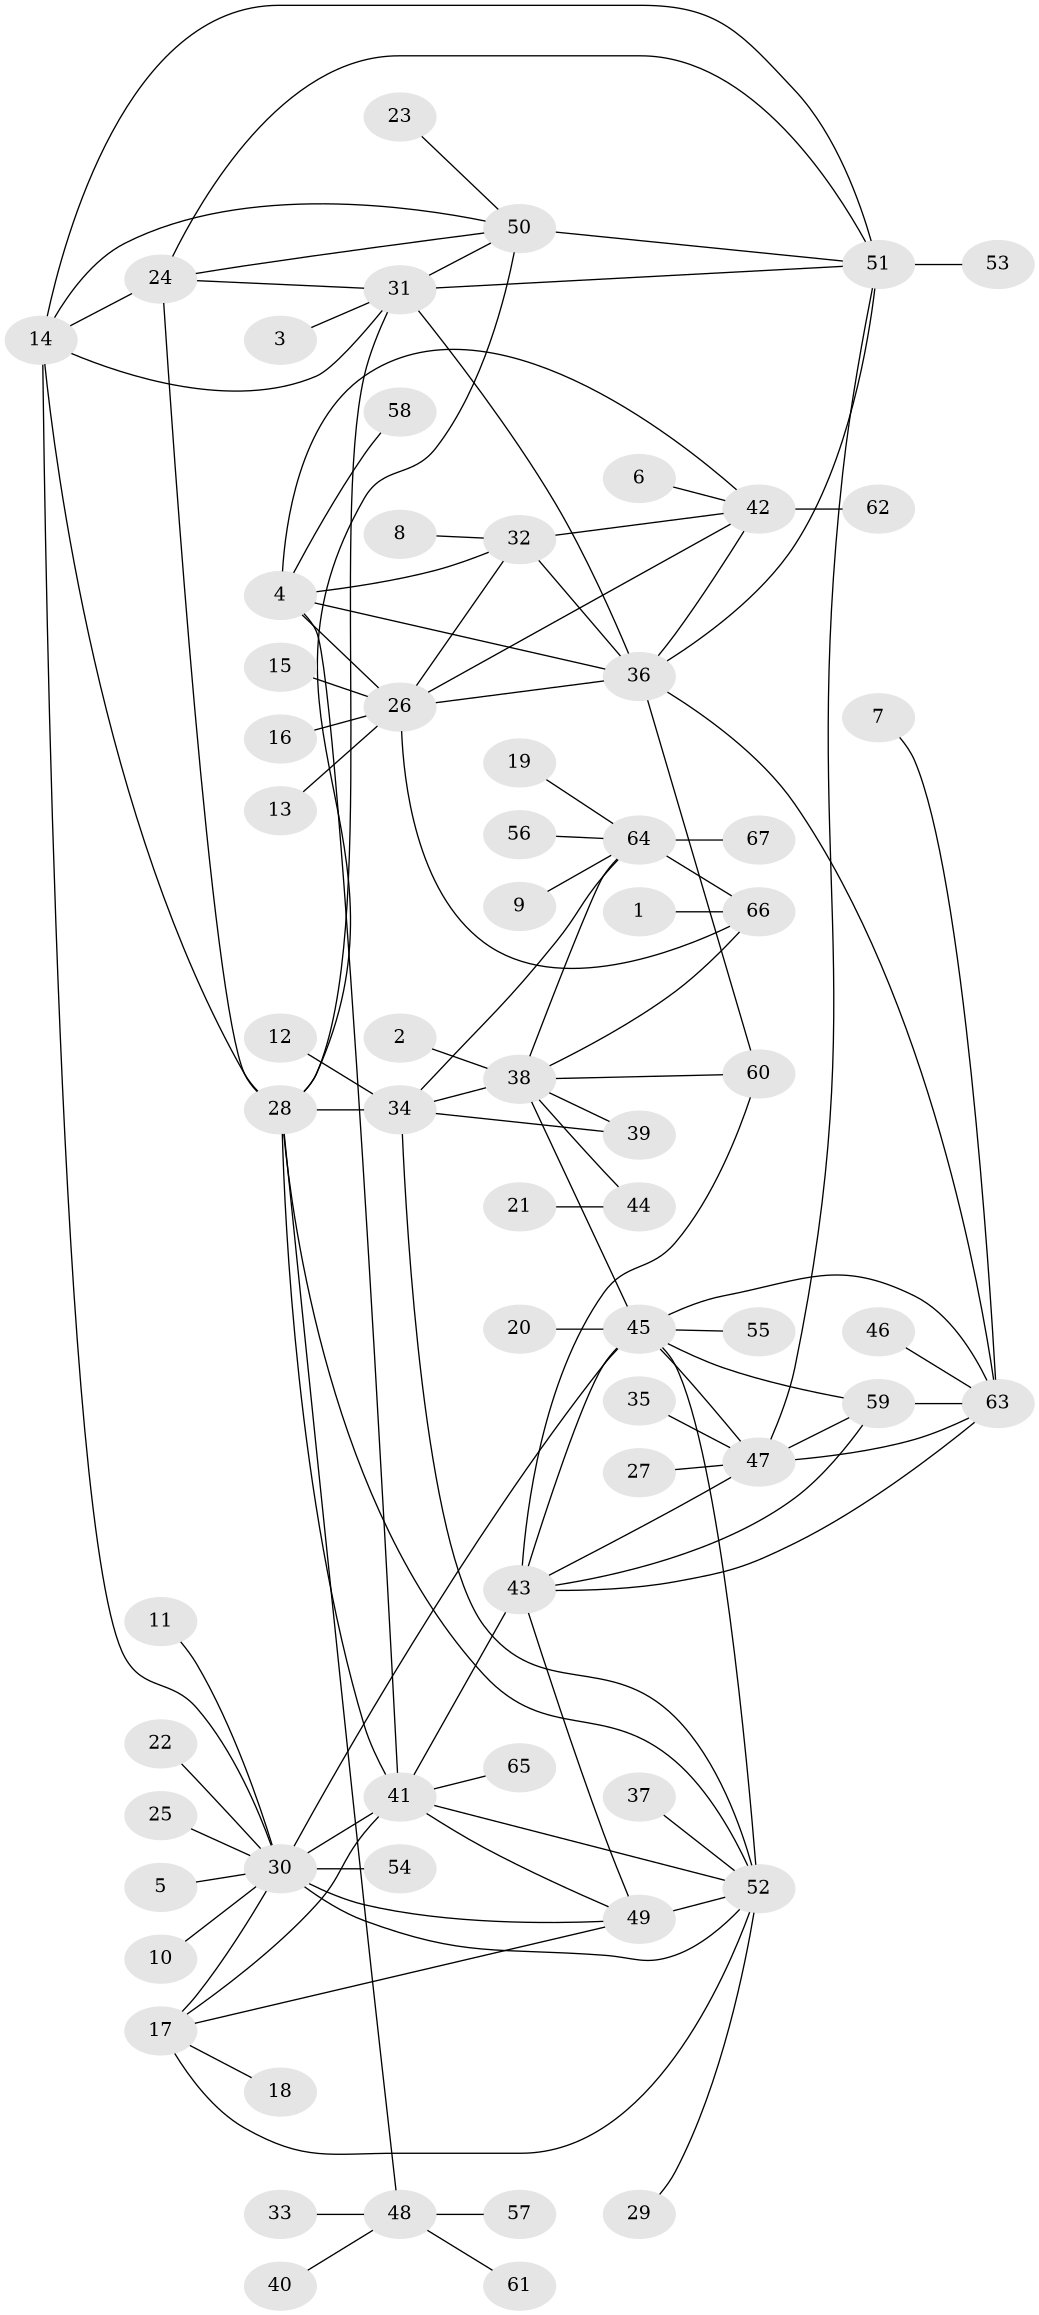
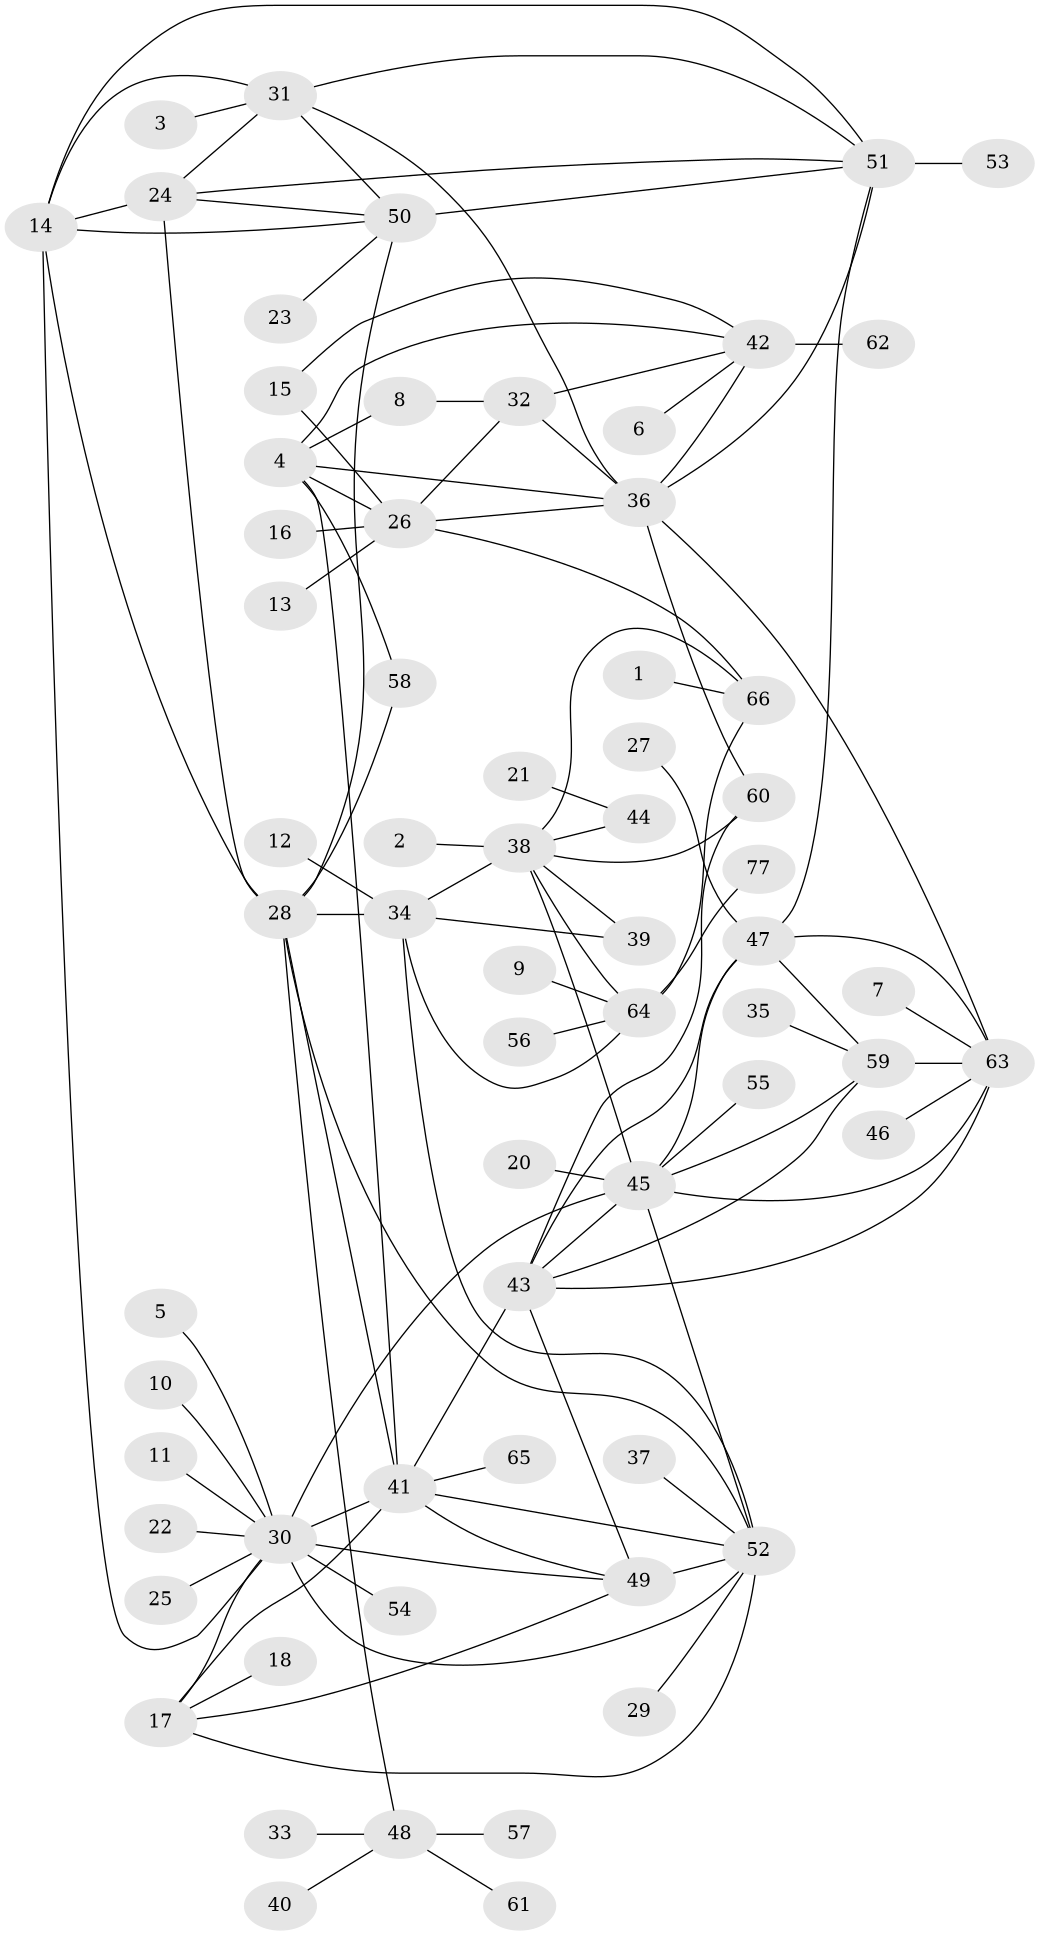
edge "32" -- "4": now "8" -- "4"
edge "42" -- "26": now "42" -- "15"
edge "31" -- "28": now "58" -- "28"
node "19": removed
node "67": label "67" -> "77"
edge "35" -- "47": now "35" -- "59"
